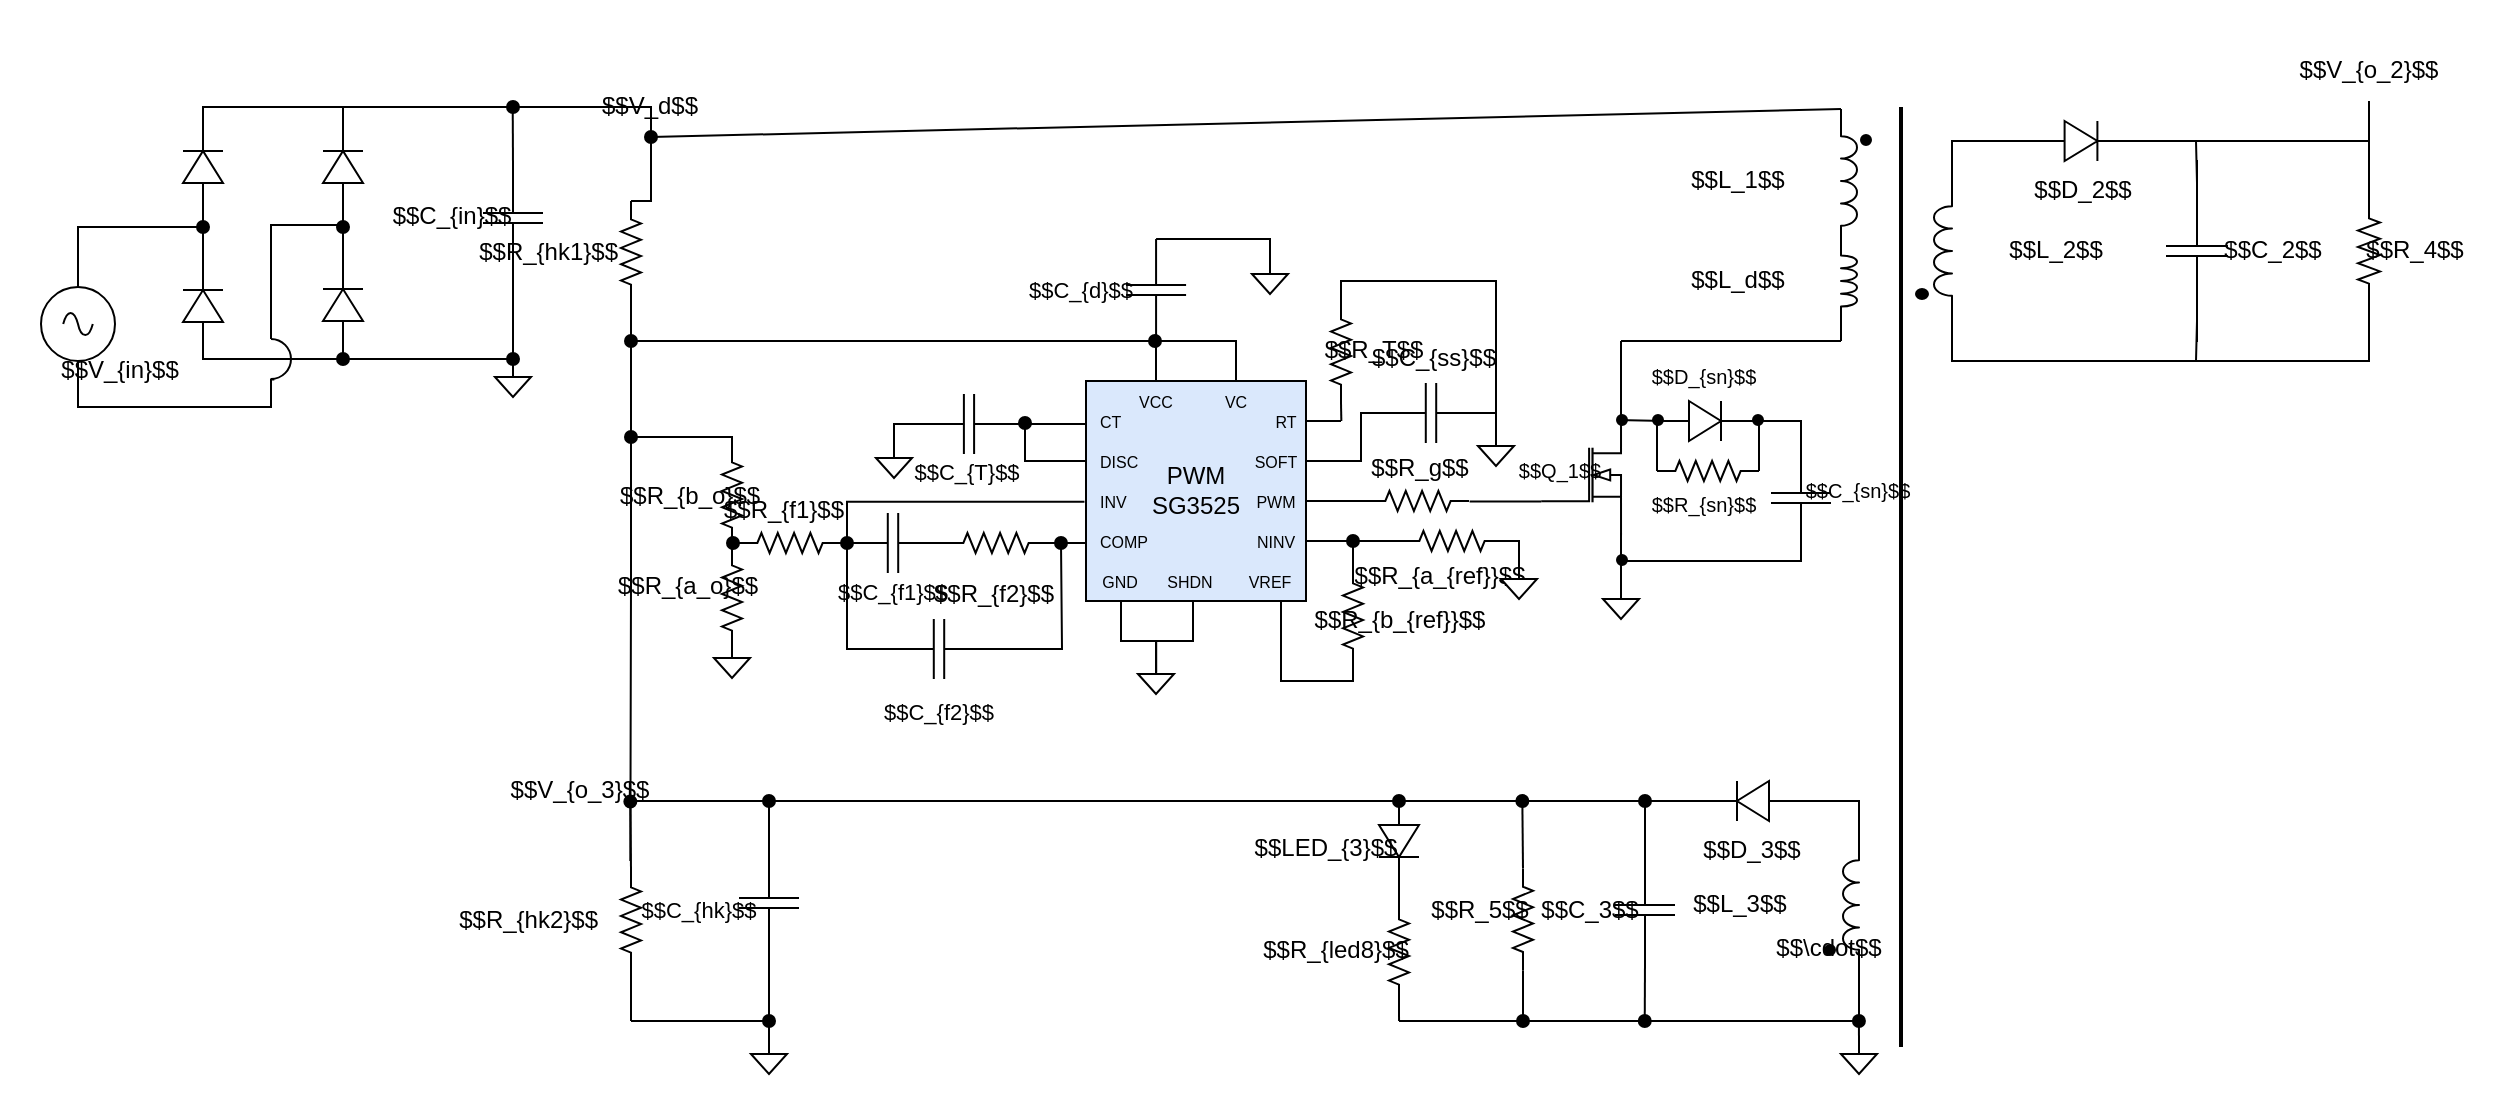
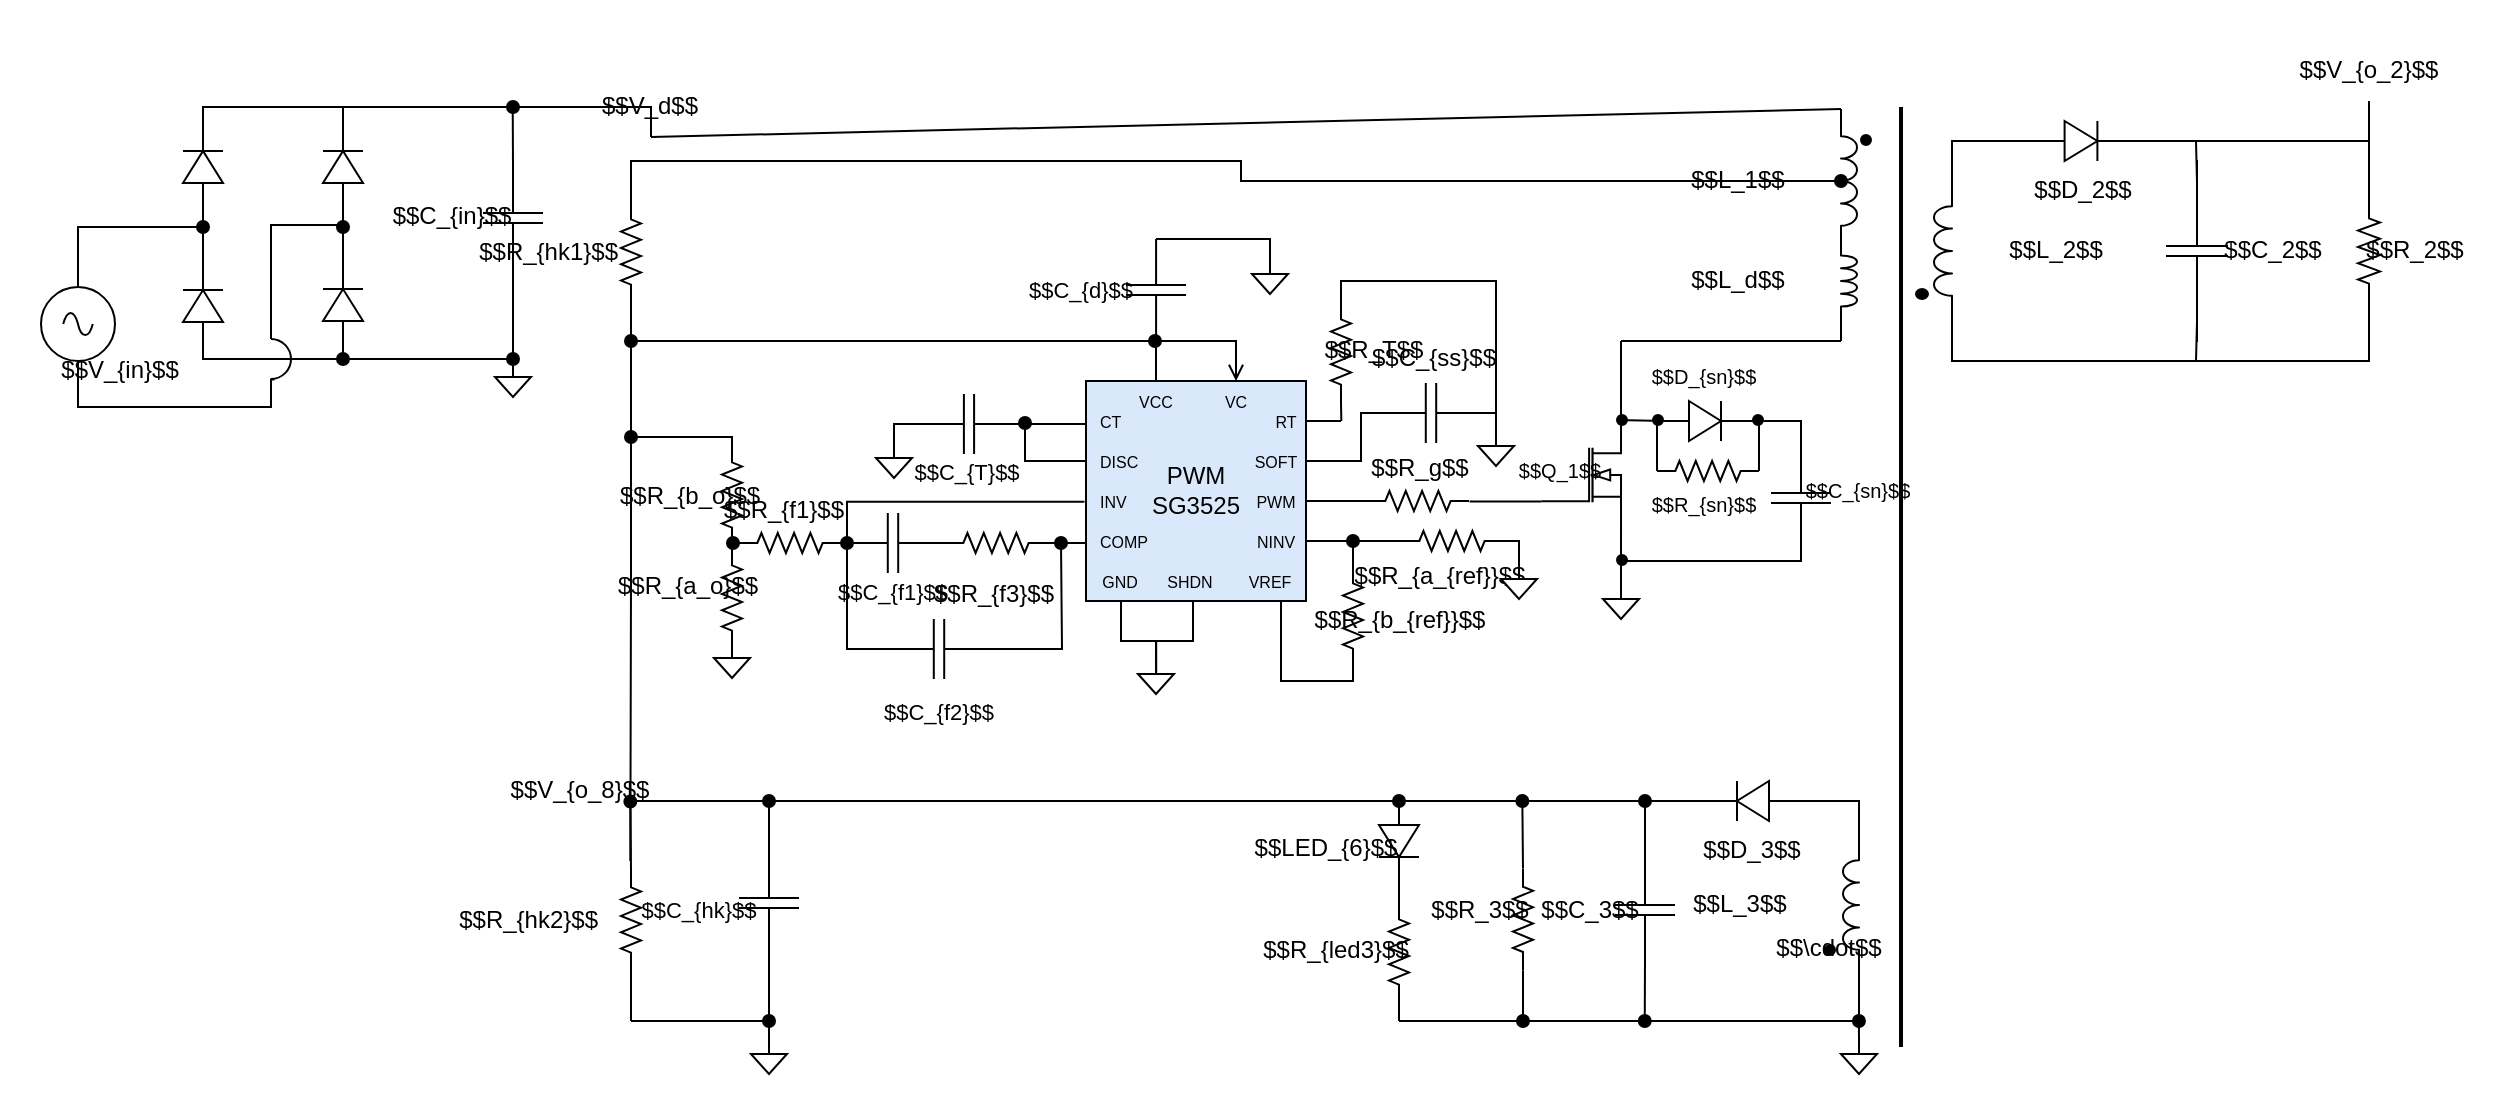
edge "$$R_{hk1}$$" -> "$$V_d$$": now "$$R_{hk1}$$" -> "$$L_1$$"
node "$$R_4$$": label "$$R_4$$" -> "$$R_2$$"
edge "VCC" -- "VC": arrowhead none -> open
node "$$R_{f2}$$": label "$$R_{f2}$$" -> "$$R_{f3}$$"
node "$$V_{o_3}$$": label "$$V_{o_3}$$" -> "$$V_{o_8}$$"
node "$$LED_{3}$$": label "$$LED_{3}$$" -> "$$LED_{6}$$"
node "$$R_5$$": label "$$R_5$$" -> "$$R_3$$"
node "$$R_{led8}$$": label "$$R_{led8}$$" -> "$$R_{led3}$$"
